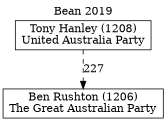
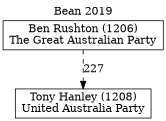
edge "Tony Hanley (1208) United Australia Party" -> "Ben Rushton (1206) The Great Australian Party": reversed
